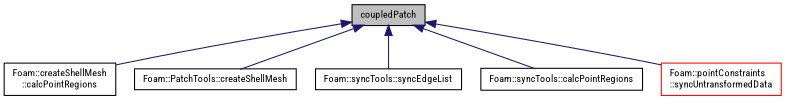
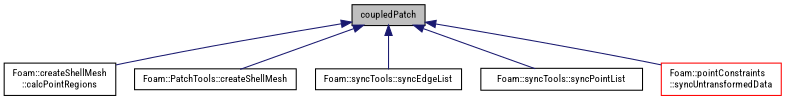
node "Foam::syncTools::calcPointRegions": label "Foam::syncTools::calcPointRegions" -> "Foam::syncTools::syncPointList"
